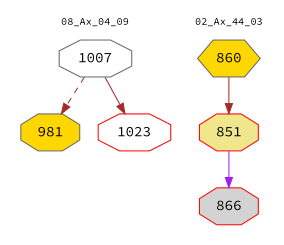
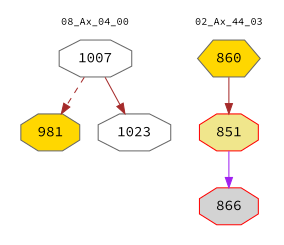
cluster "08_Ax_04_09": label "08_Ax_04_09" -> "08_Ax_04_00"
node "1023": color red -> gray40
